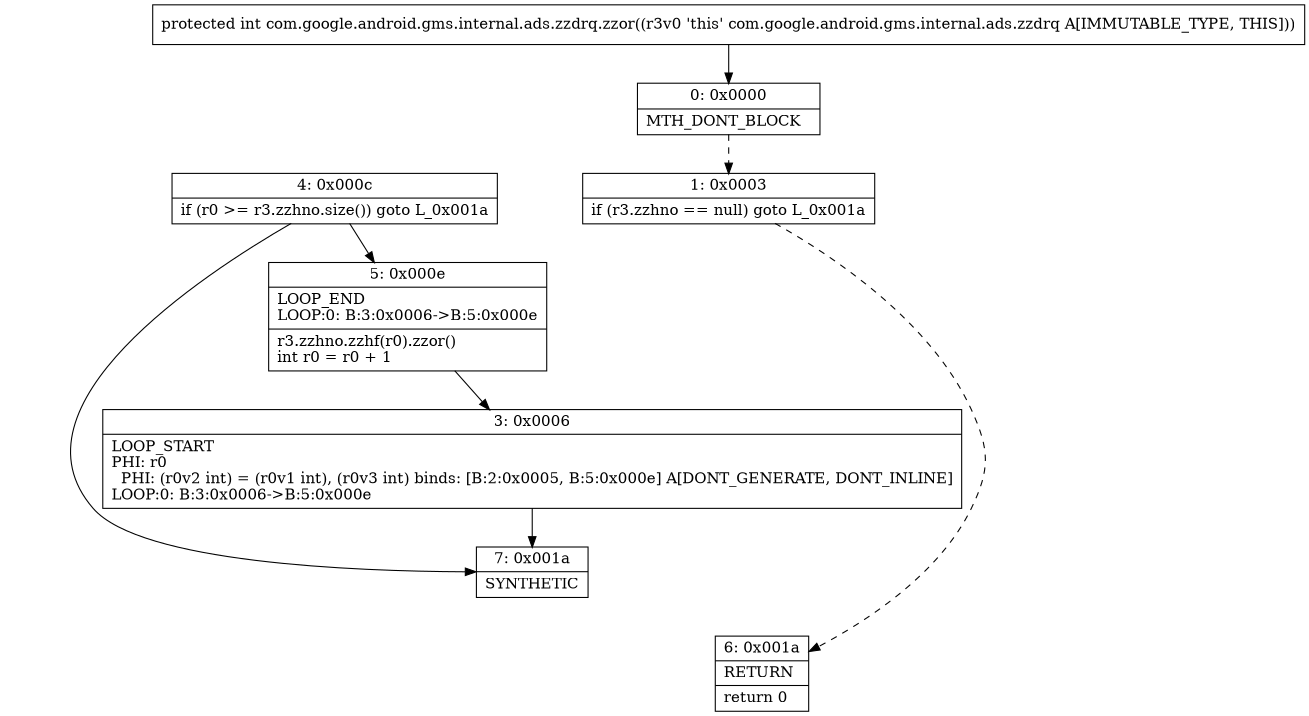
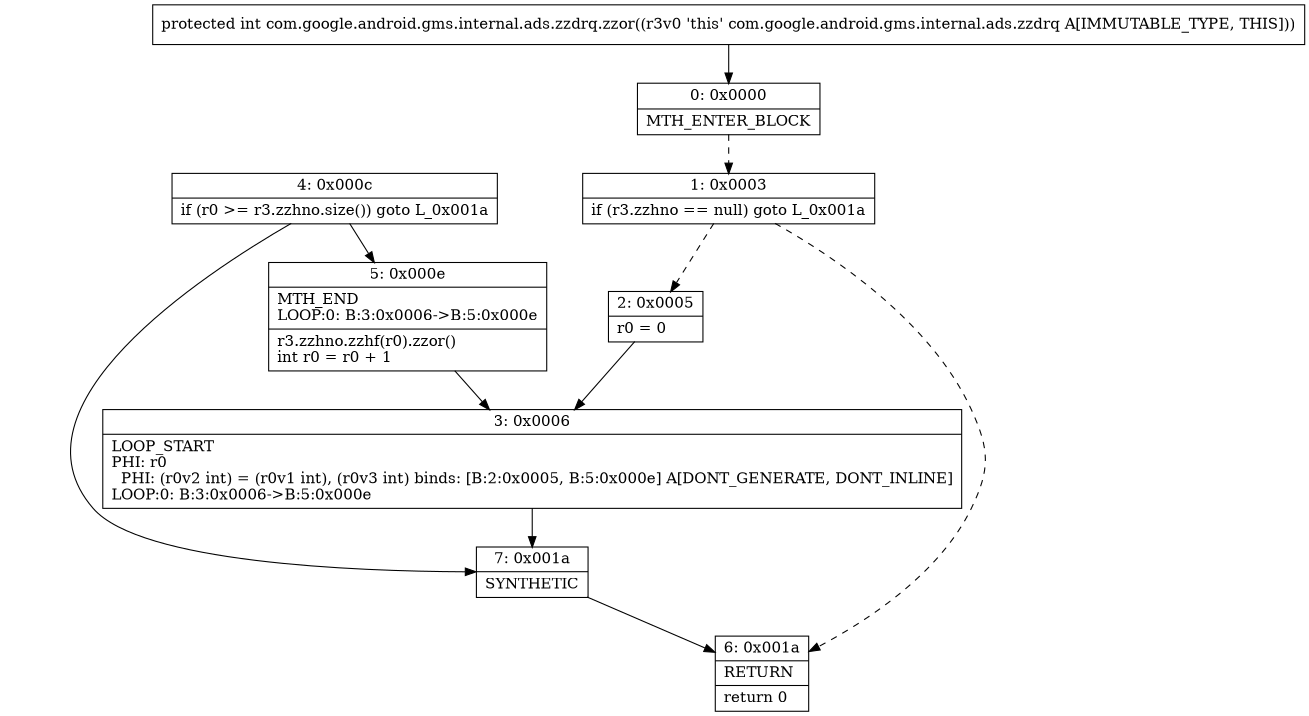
node "0: 0x0000": text "MTH_DONT_BLOCK" -> "MTH_ENTER_BLOCK"
node "5: 0x000e": text "LOOP_END" -> "MTH_END"
node "2: 0x0005": added
edge "7: 0x001a" -> "6: 0x001a": added
